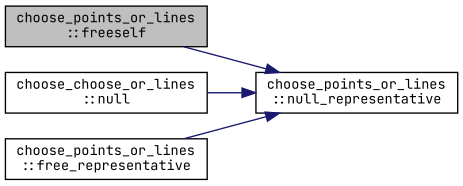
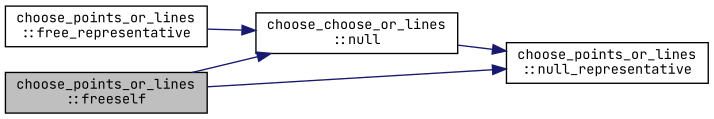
edge "choose_points_or_lines ::freeself" -> "choose_choose_or_lines ::null": added
edge "choose_points_or_lines ::free_representative" -> "choose_points_or_lines ::null_representative": now "choose_points_or_lines ::free_representative" -> "choose_choose_or_lines ::null"
